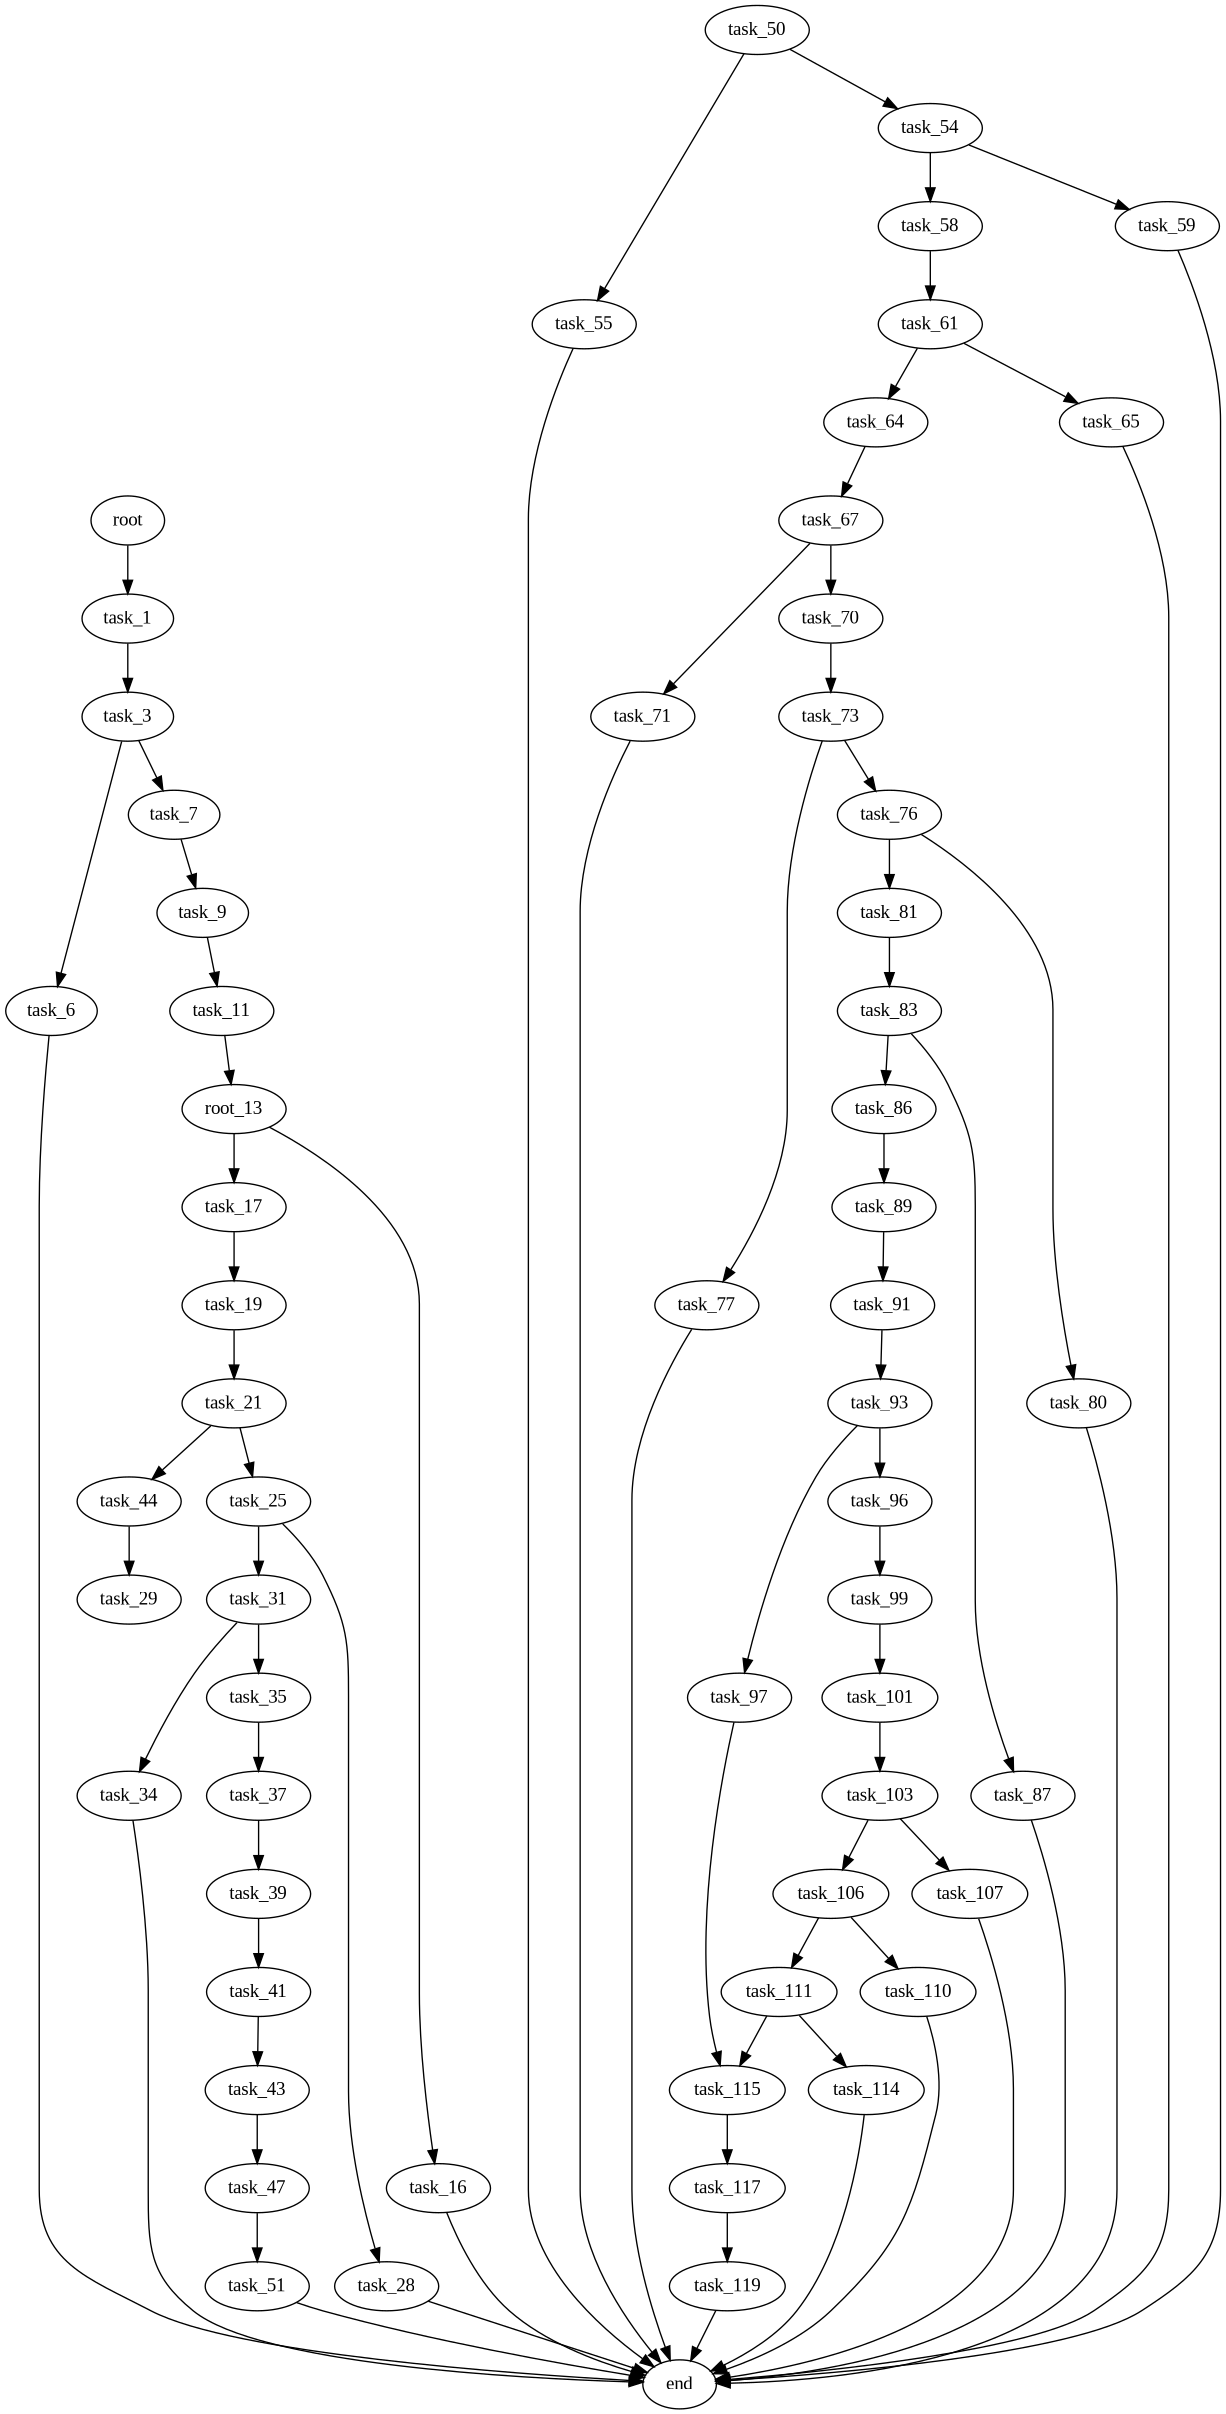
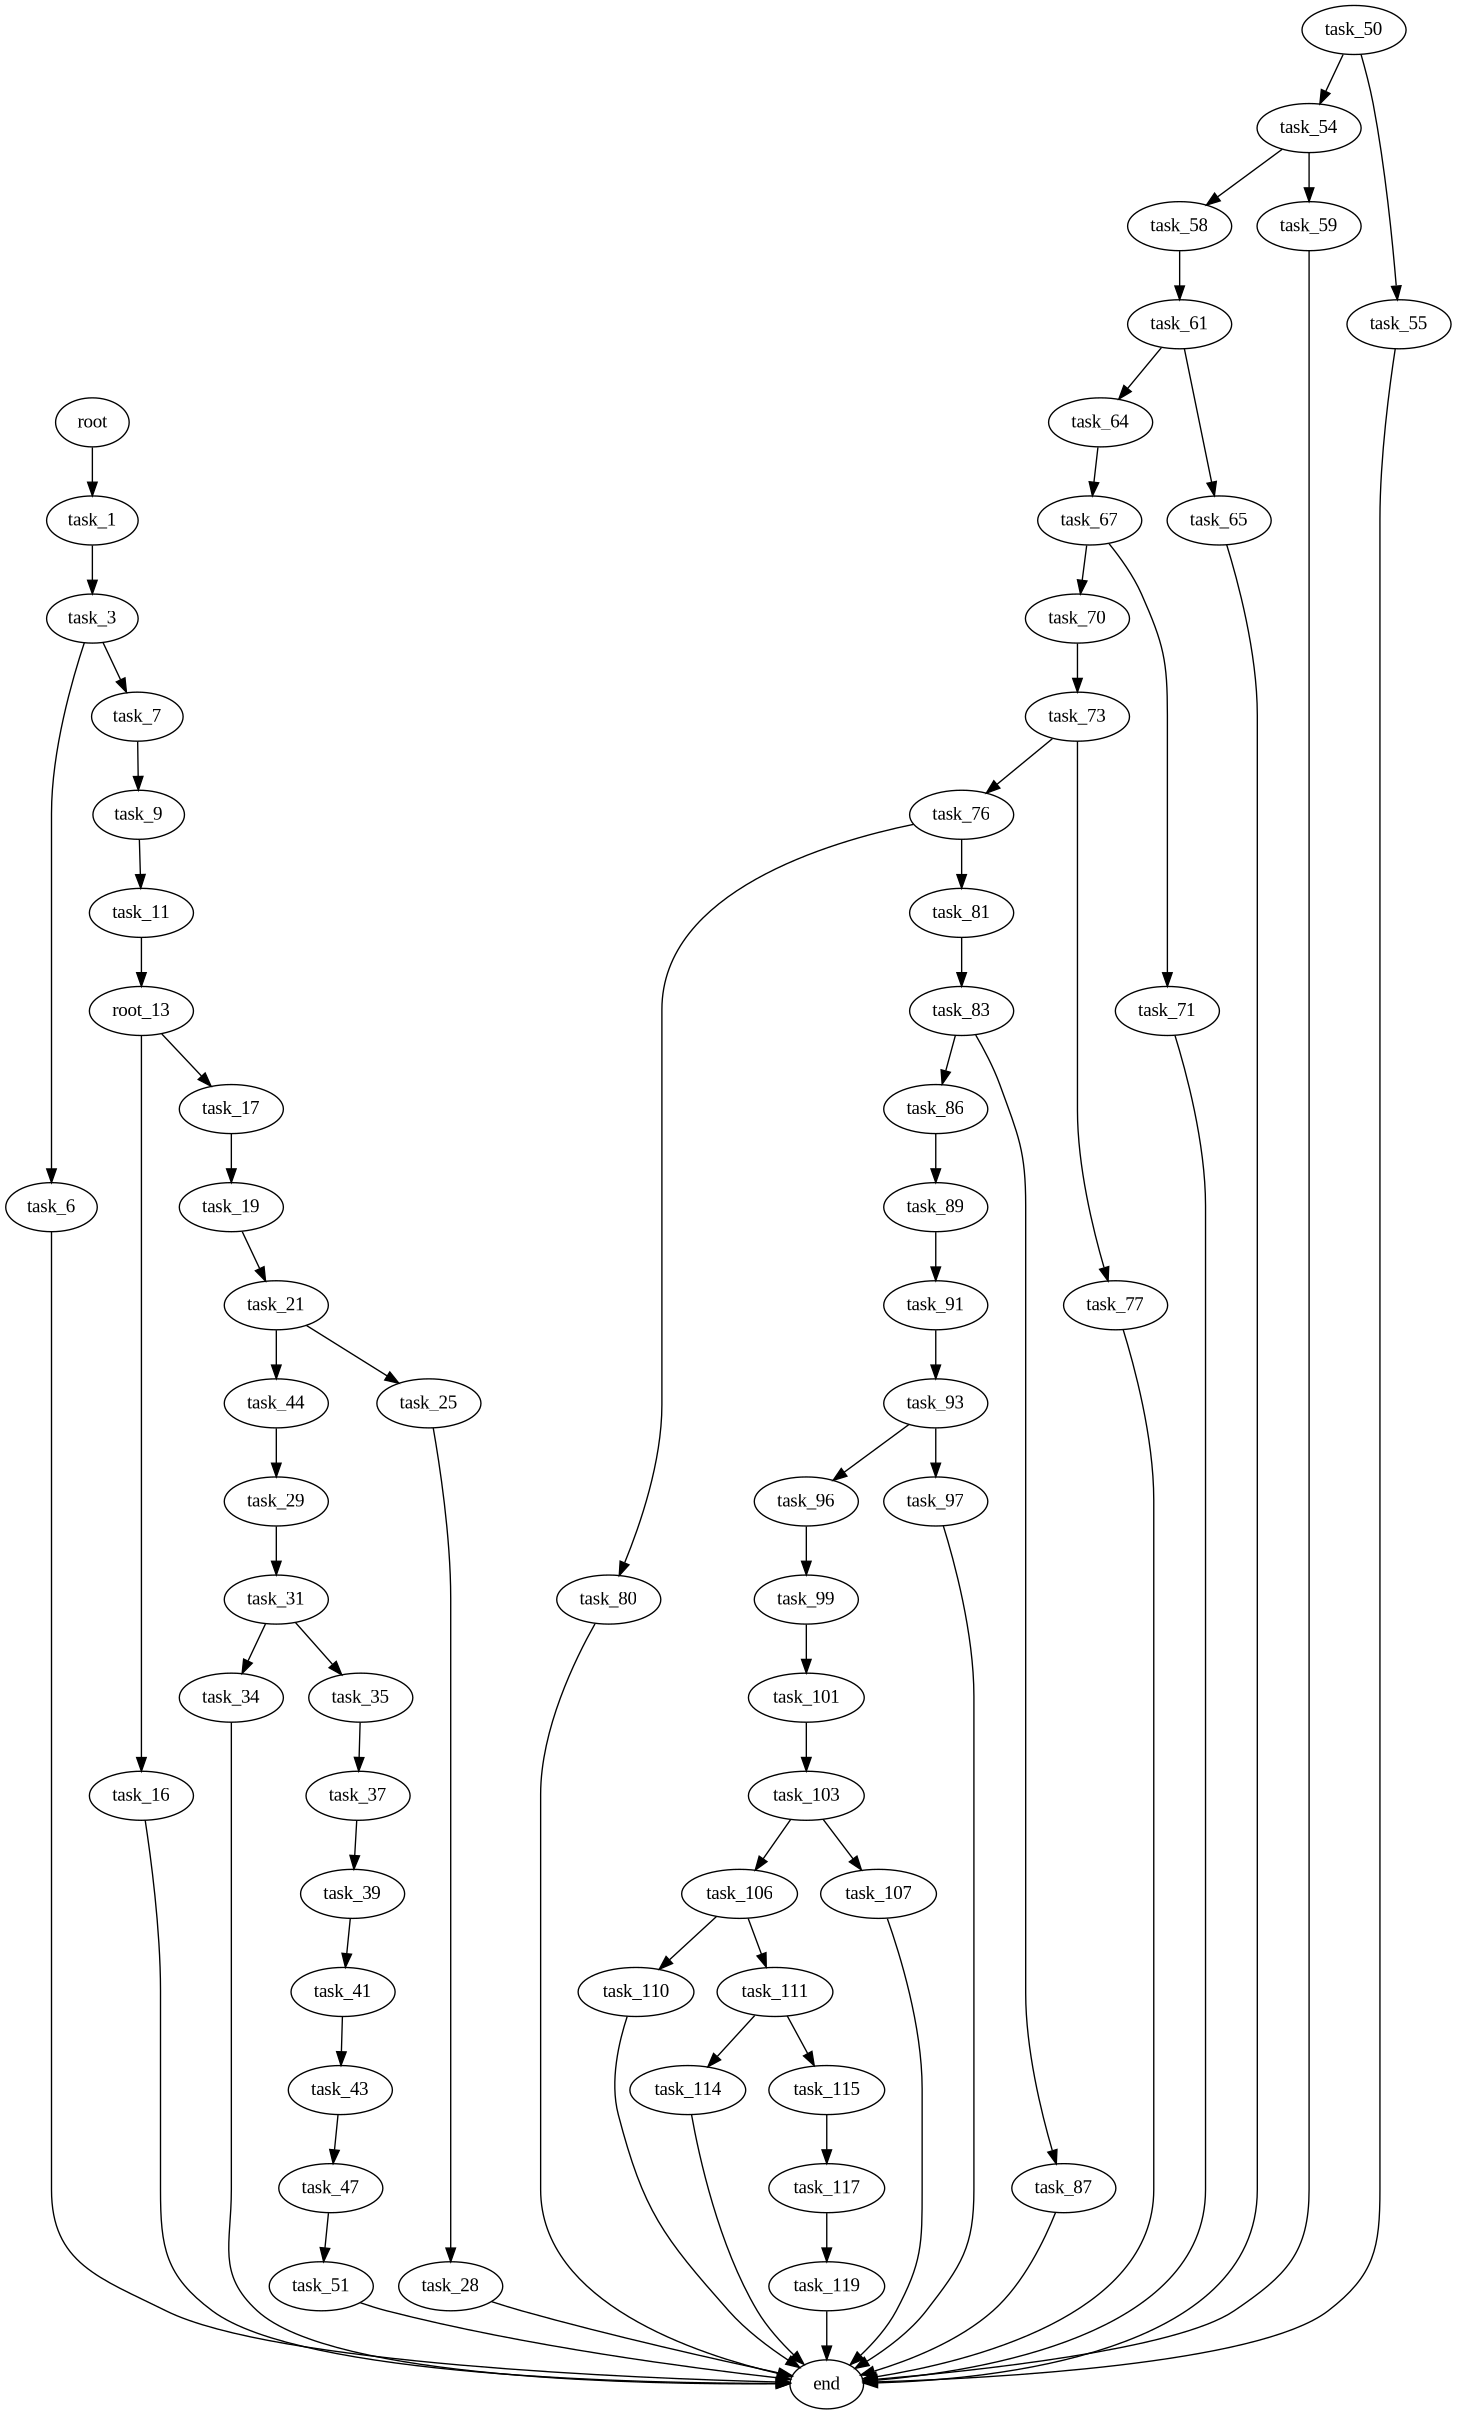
edge "task_25" -> "task_31": now "task_29" -> "task_31"
edge "task_97" -> "task_115": now "task_97" -> "end"
